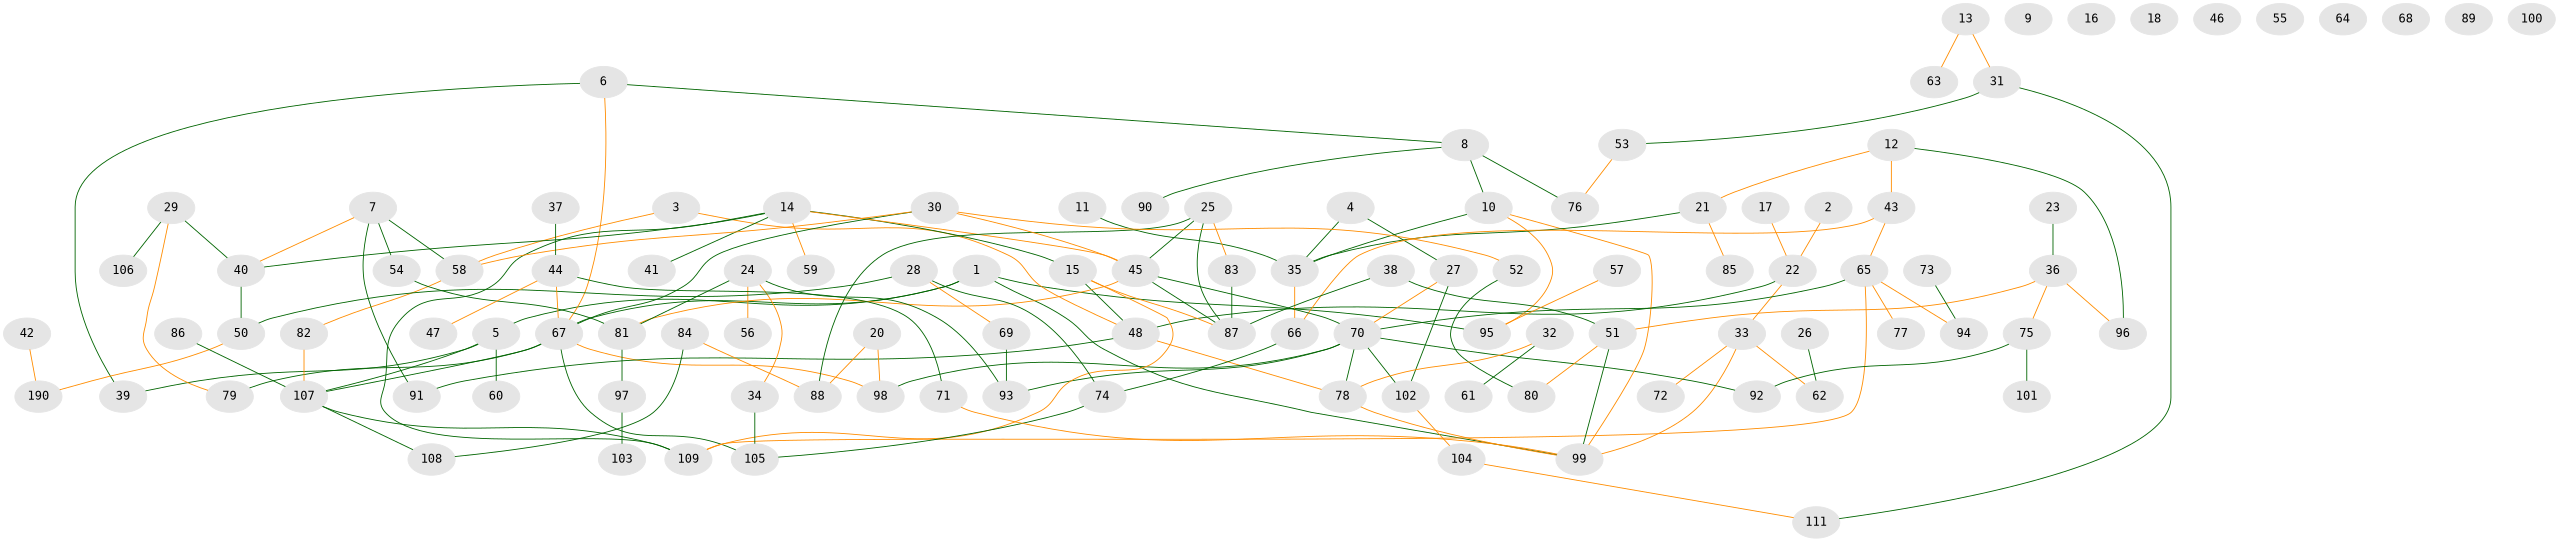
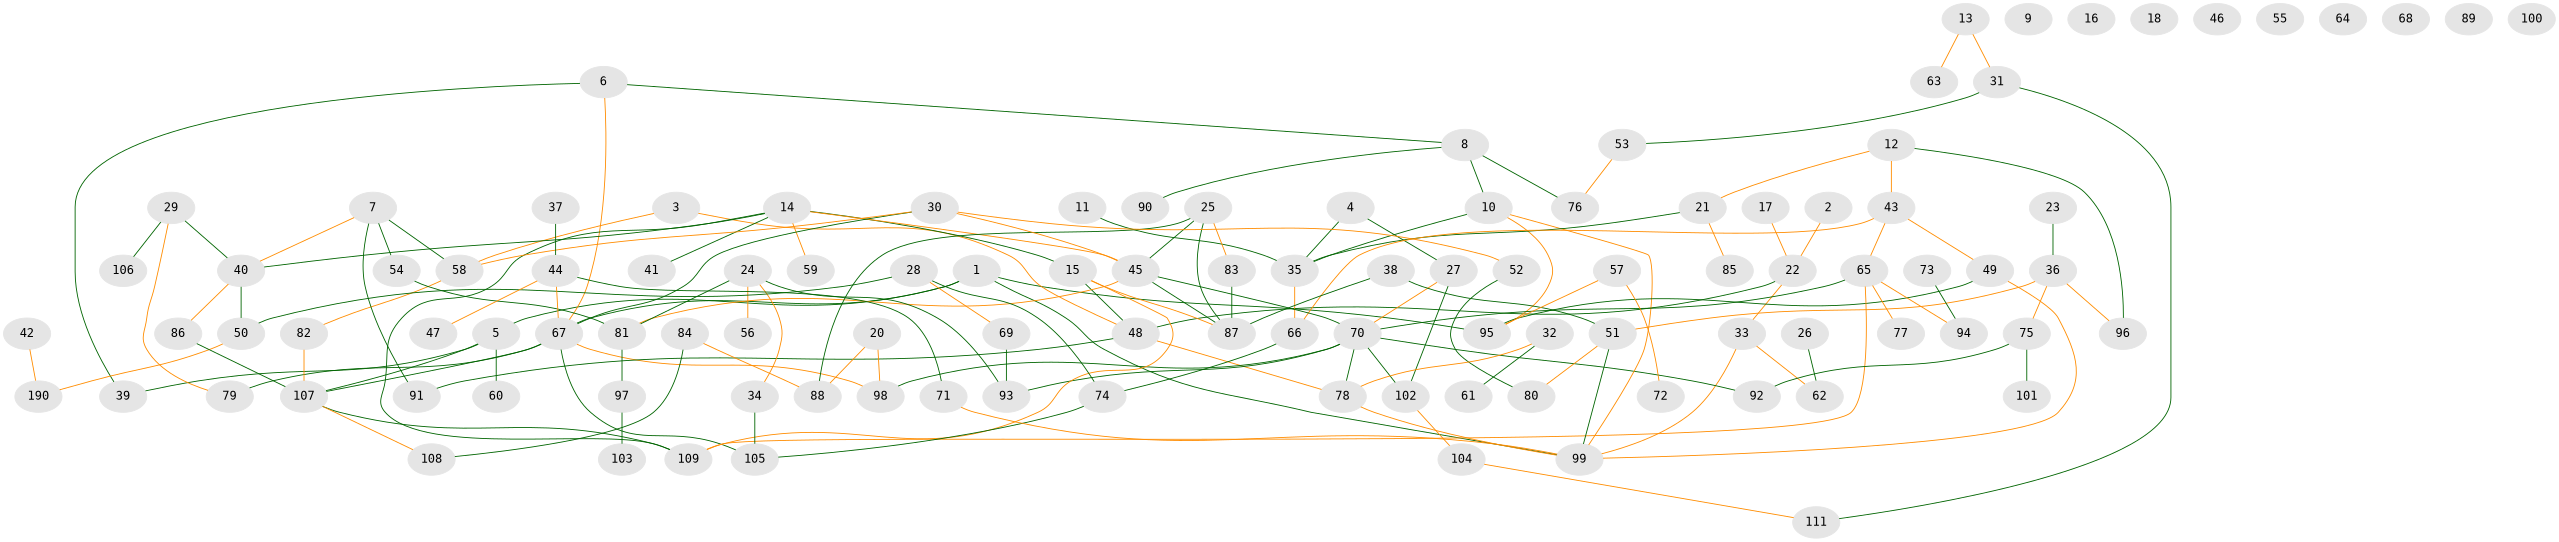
node "49": added
edge "40" -- "86": added
edge "33" -- "72": now "57" -- "72"
edge "107" -- "108": color darkgreen -> darkorange
